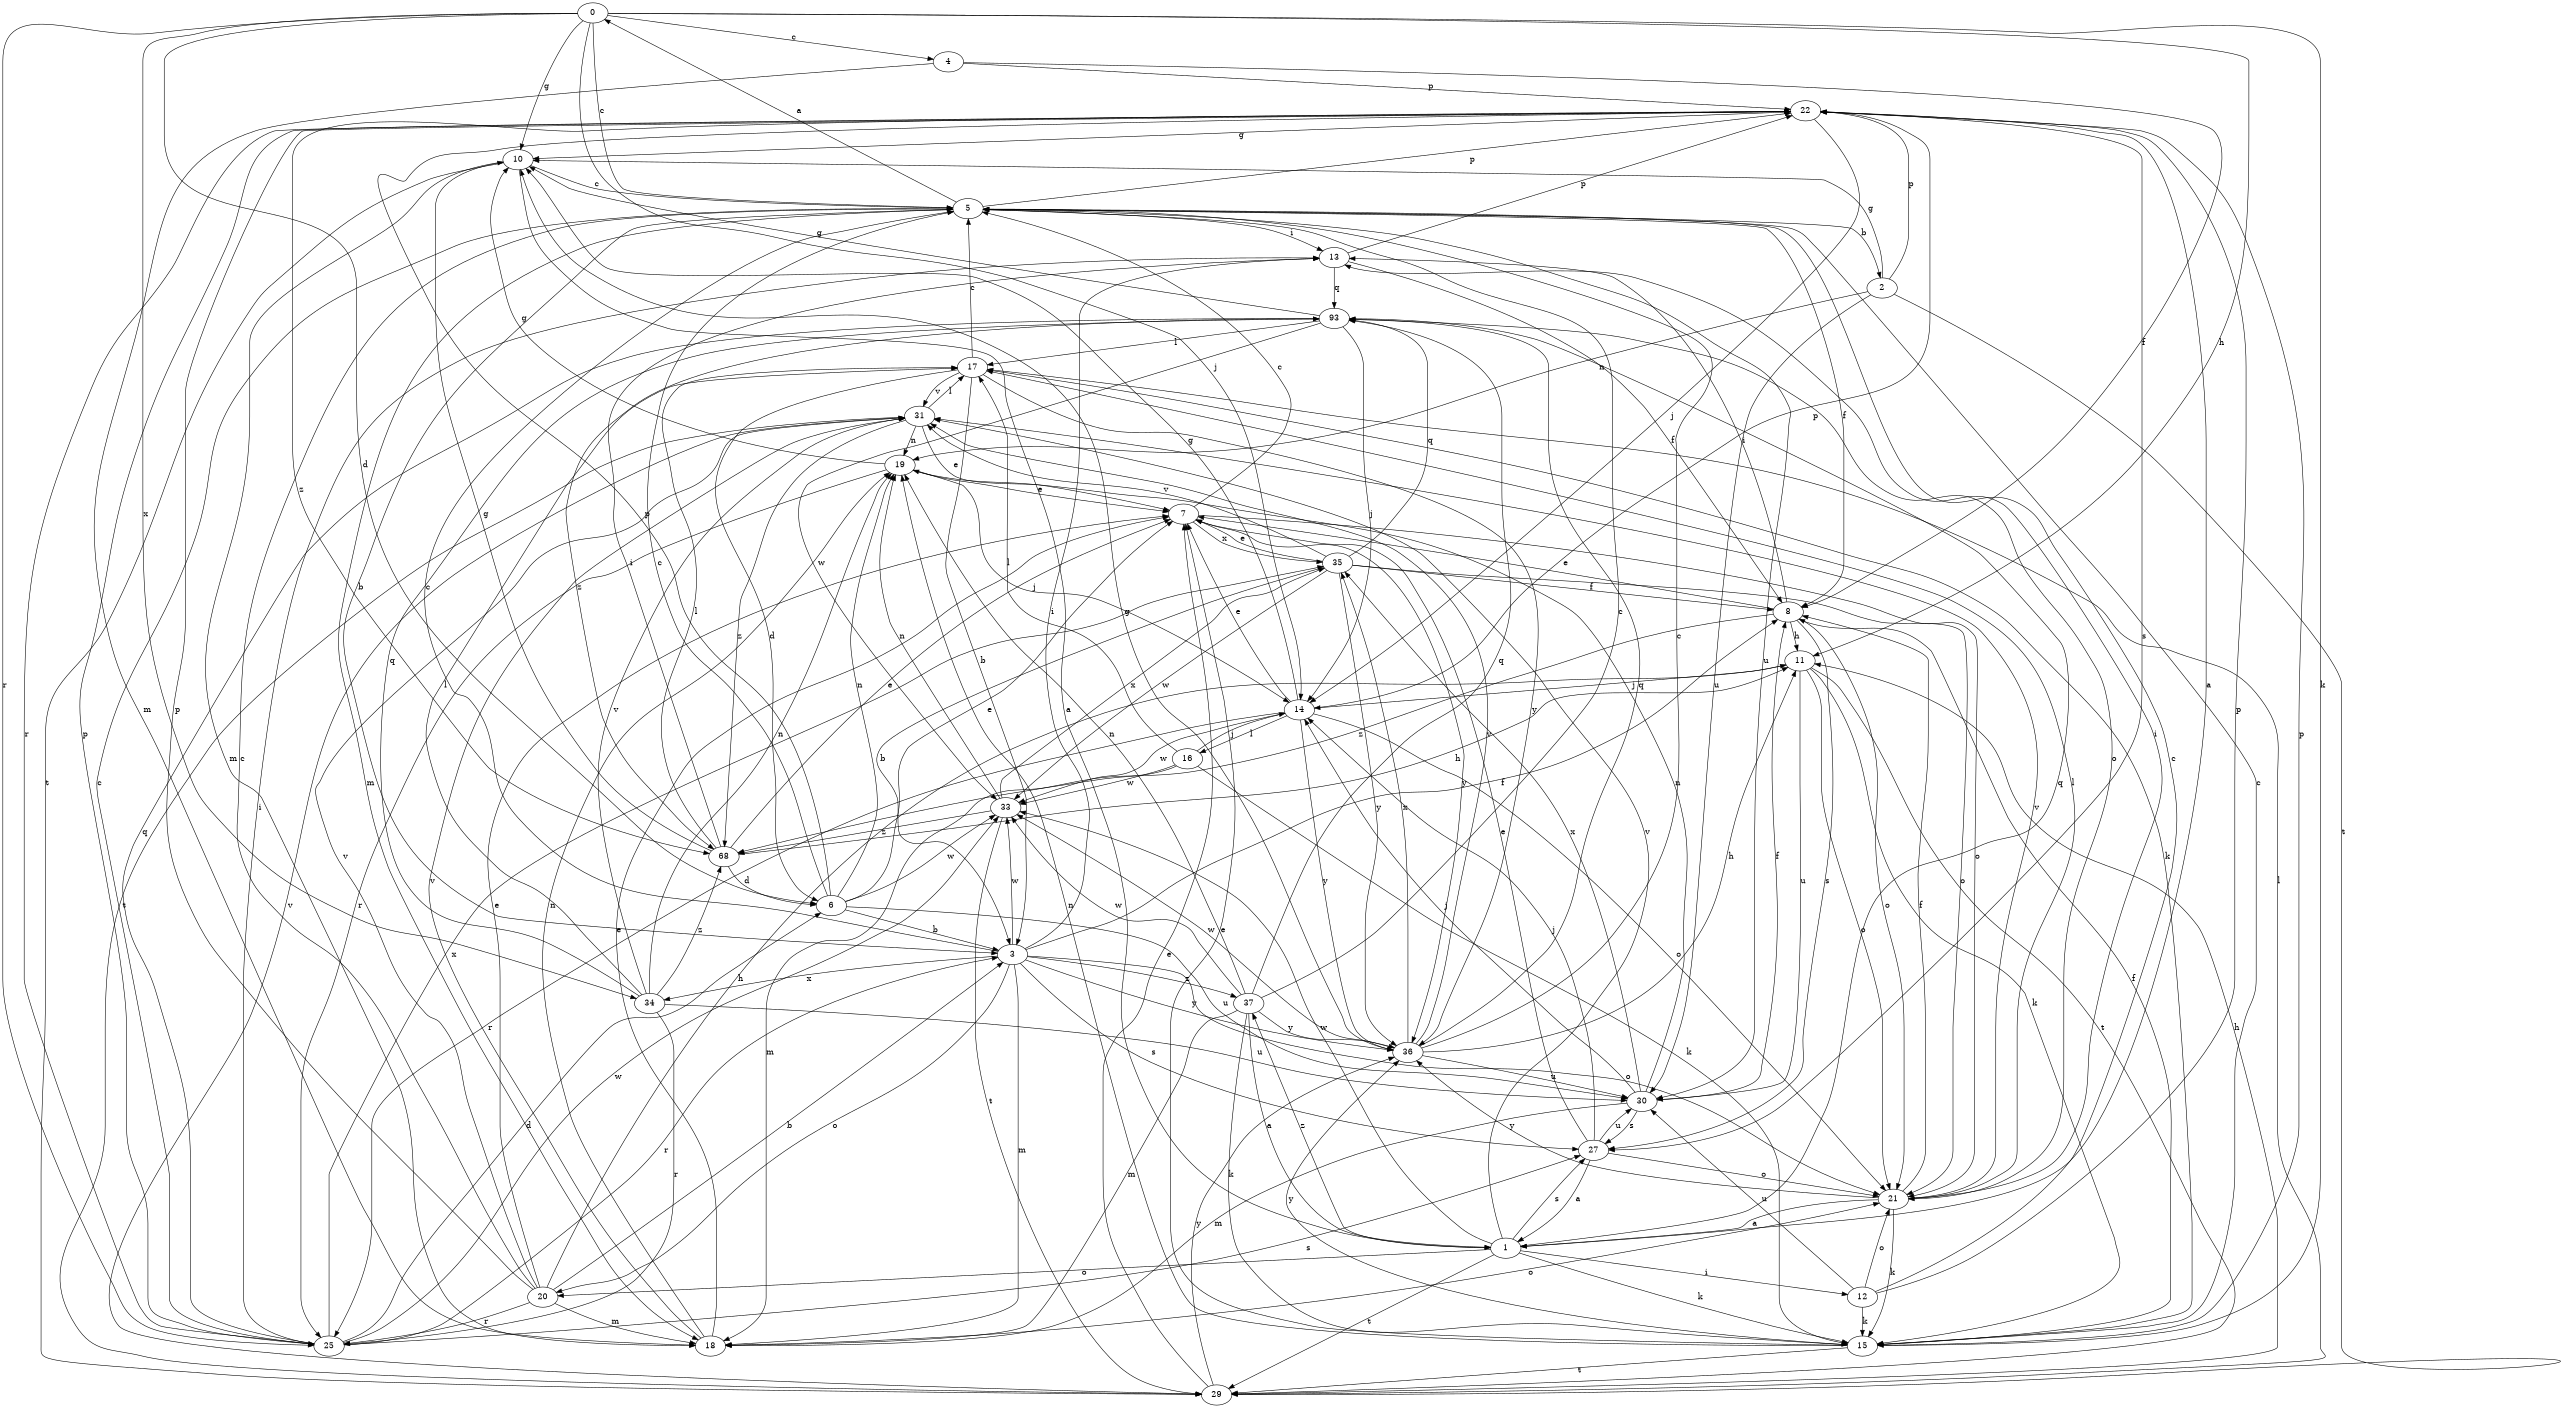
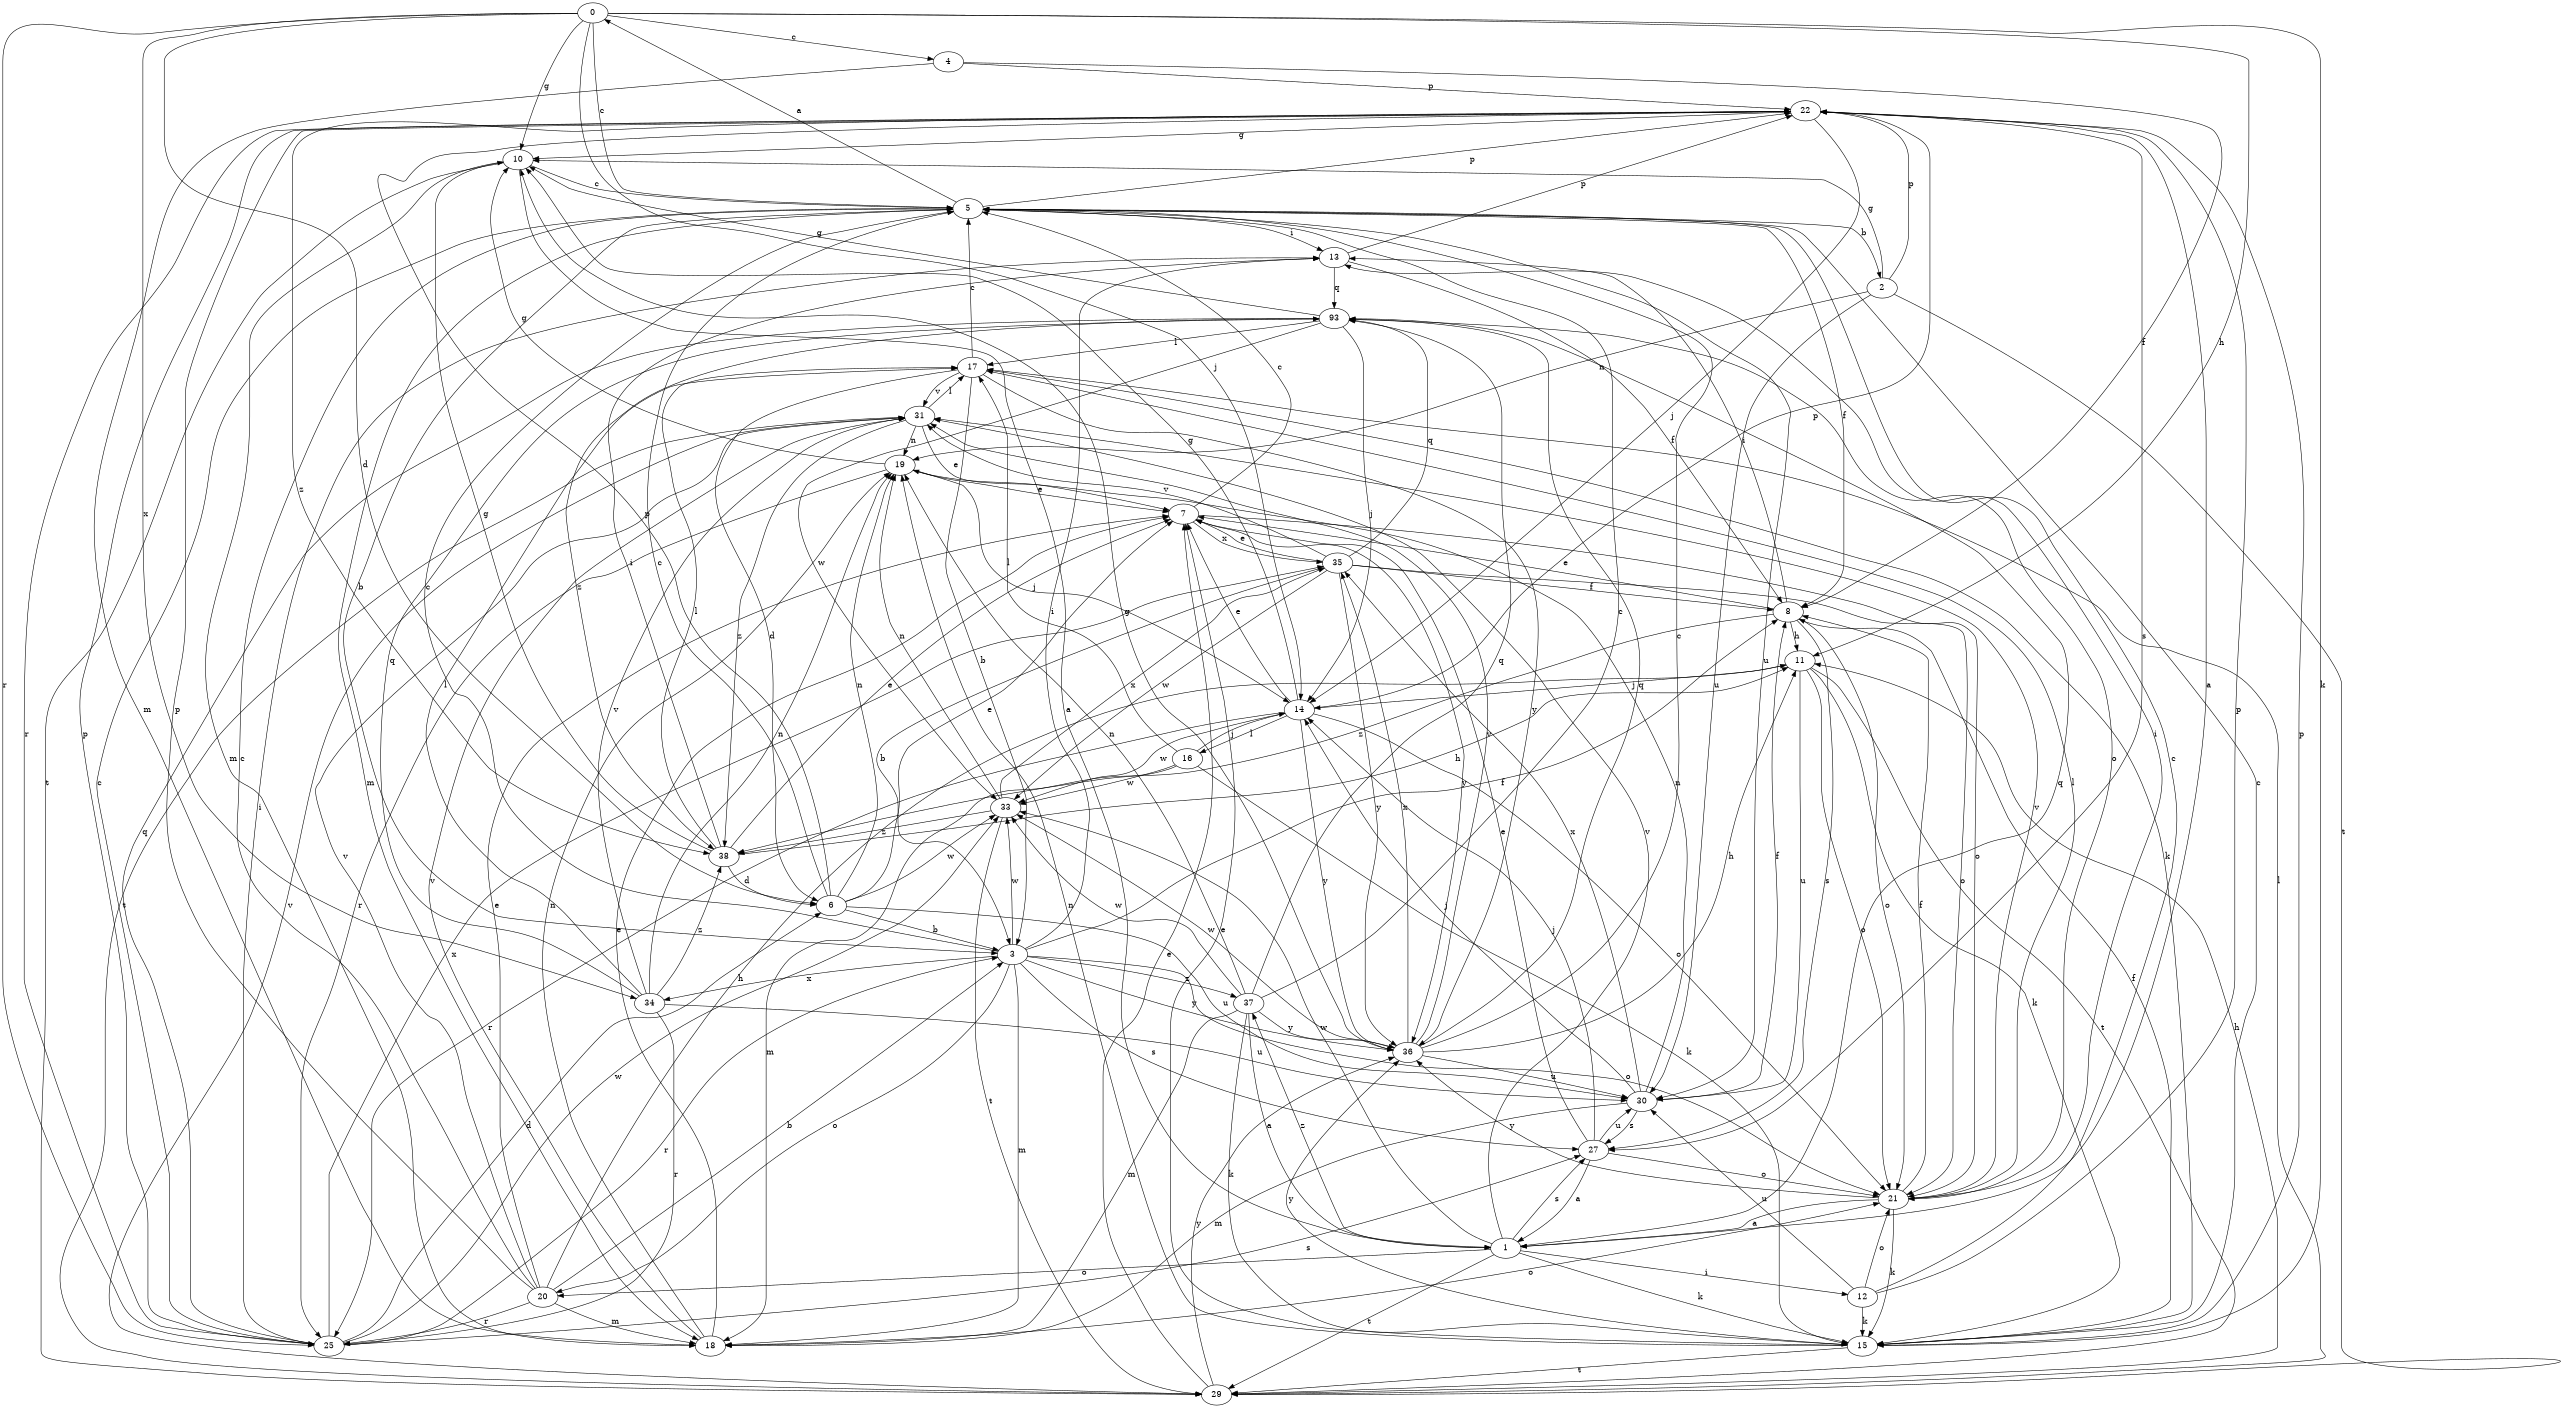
node "68": label "68" -> "38"
